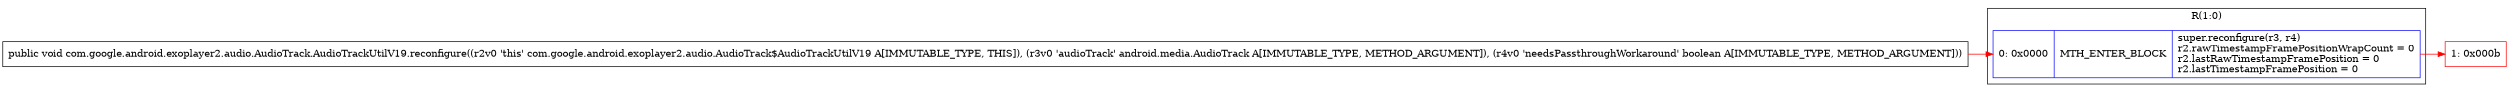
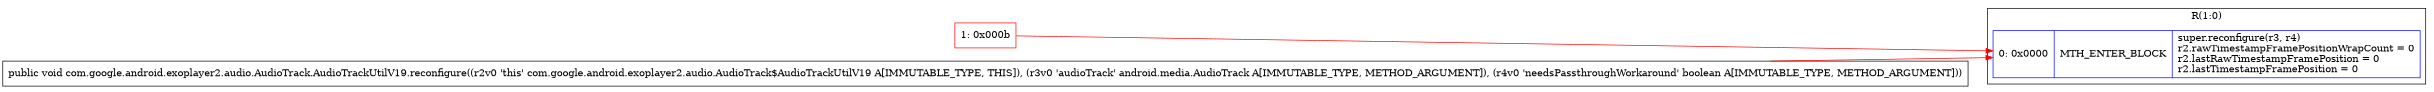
edge "0: 0x0000" -> "1: 0x000b": reversed
